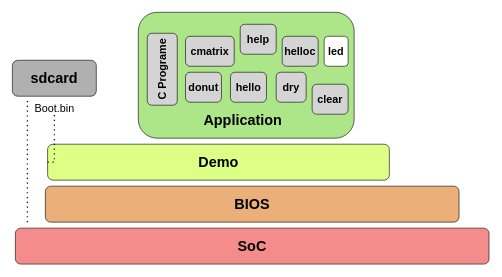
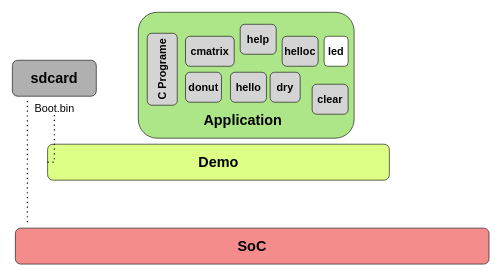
node "dry": moved (291, 87) -> (285, 87)
node "BIOS": removed
